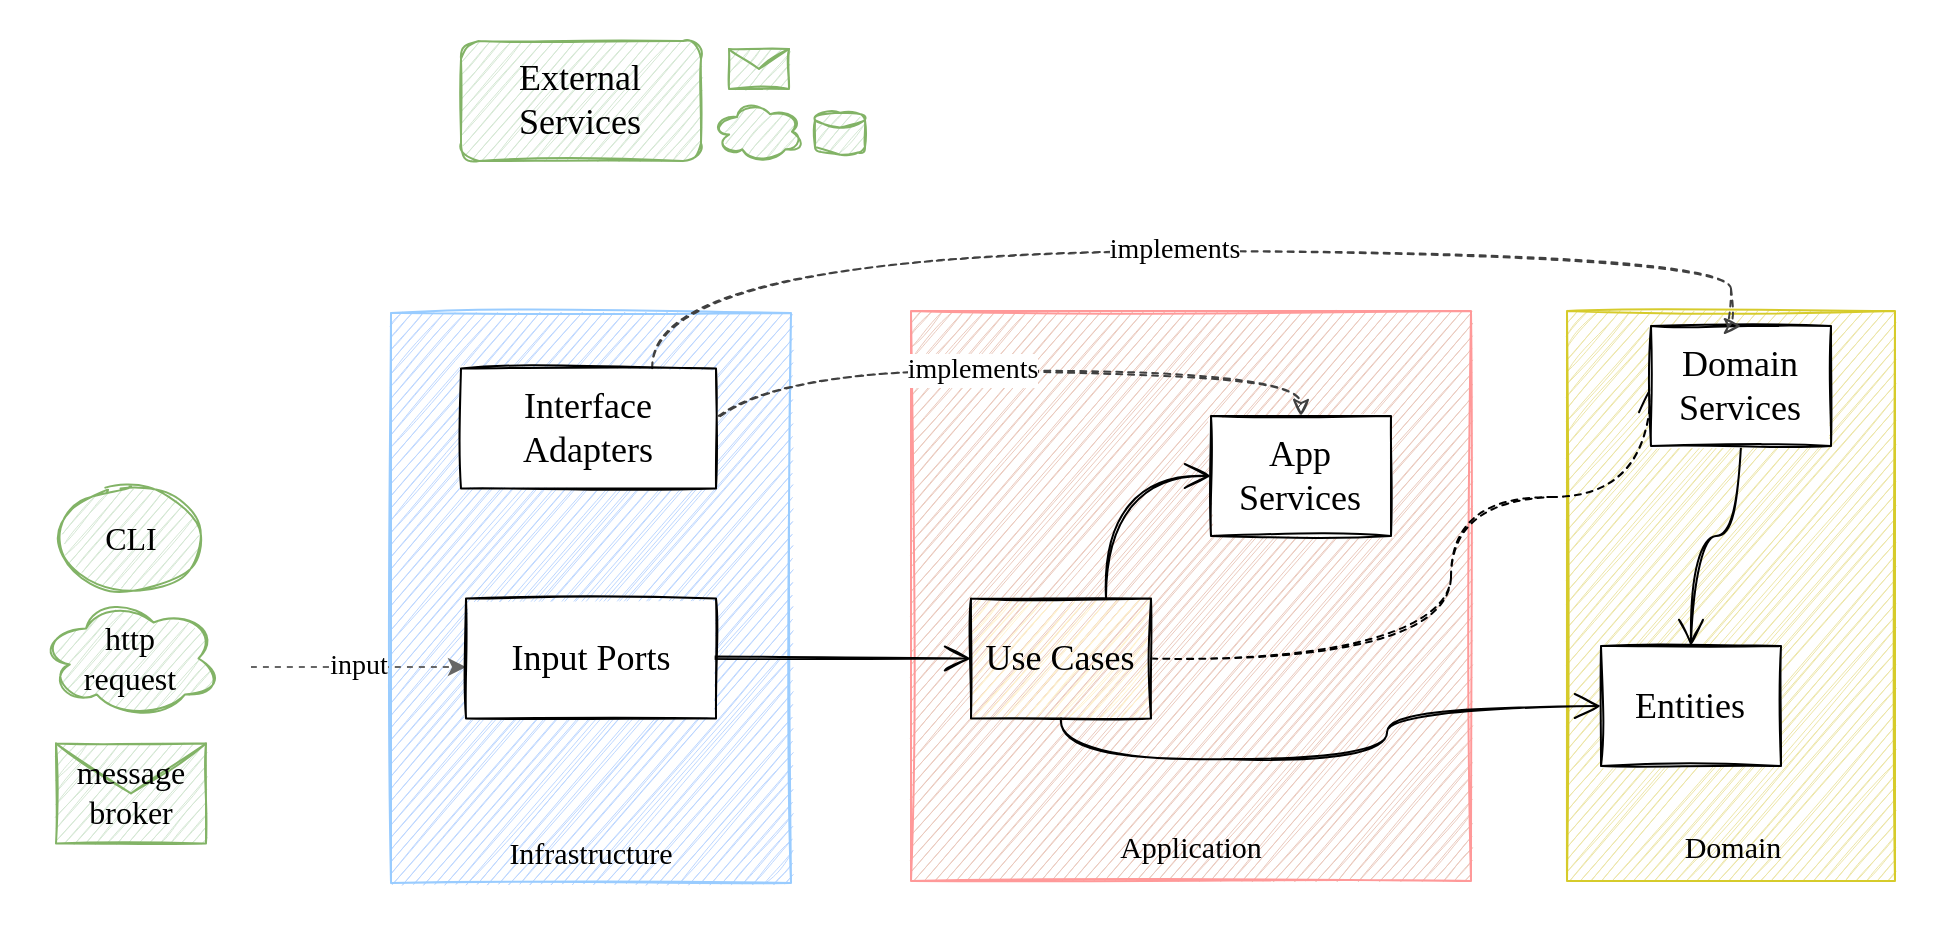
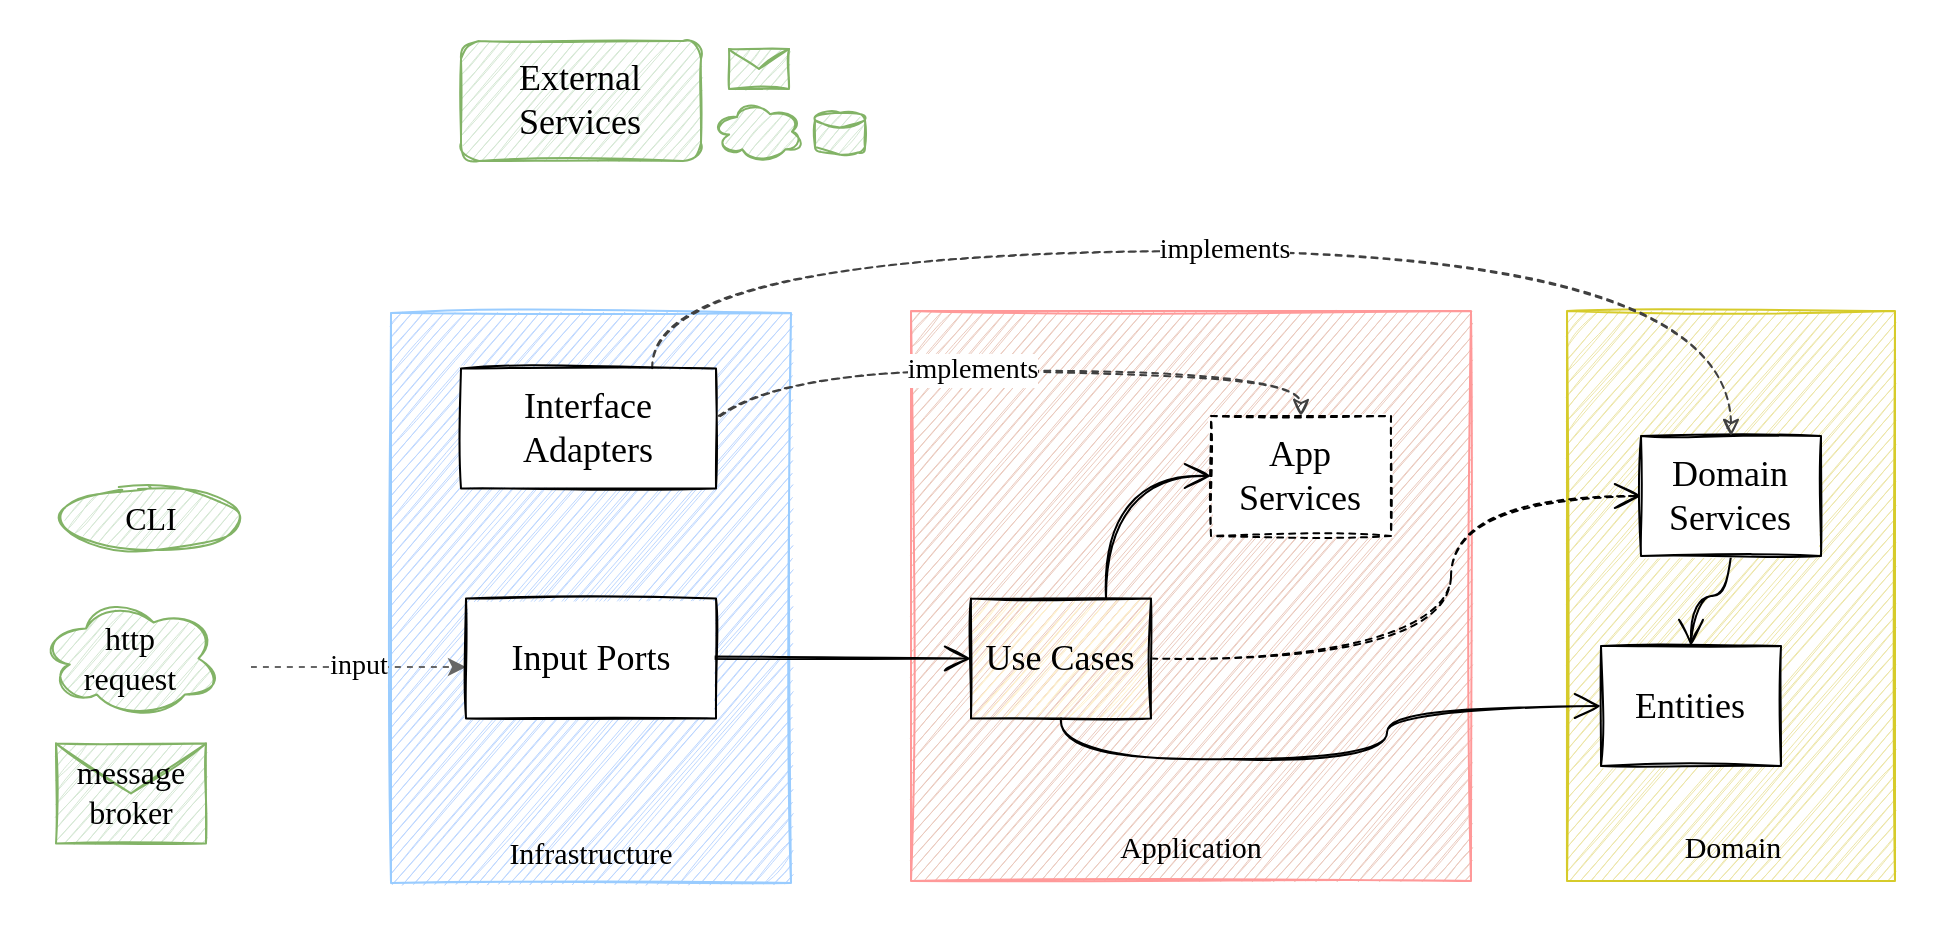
node "Domain Services": moved (1741, 386) -> (1731, 496)
node "App Services": style solid -> dashed
node "CLI": size 150x100 -> 190x60
